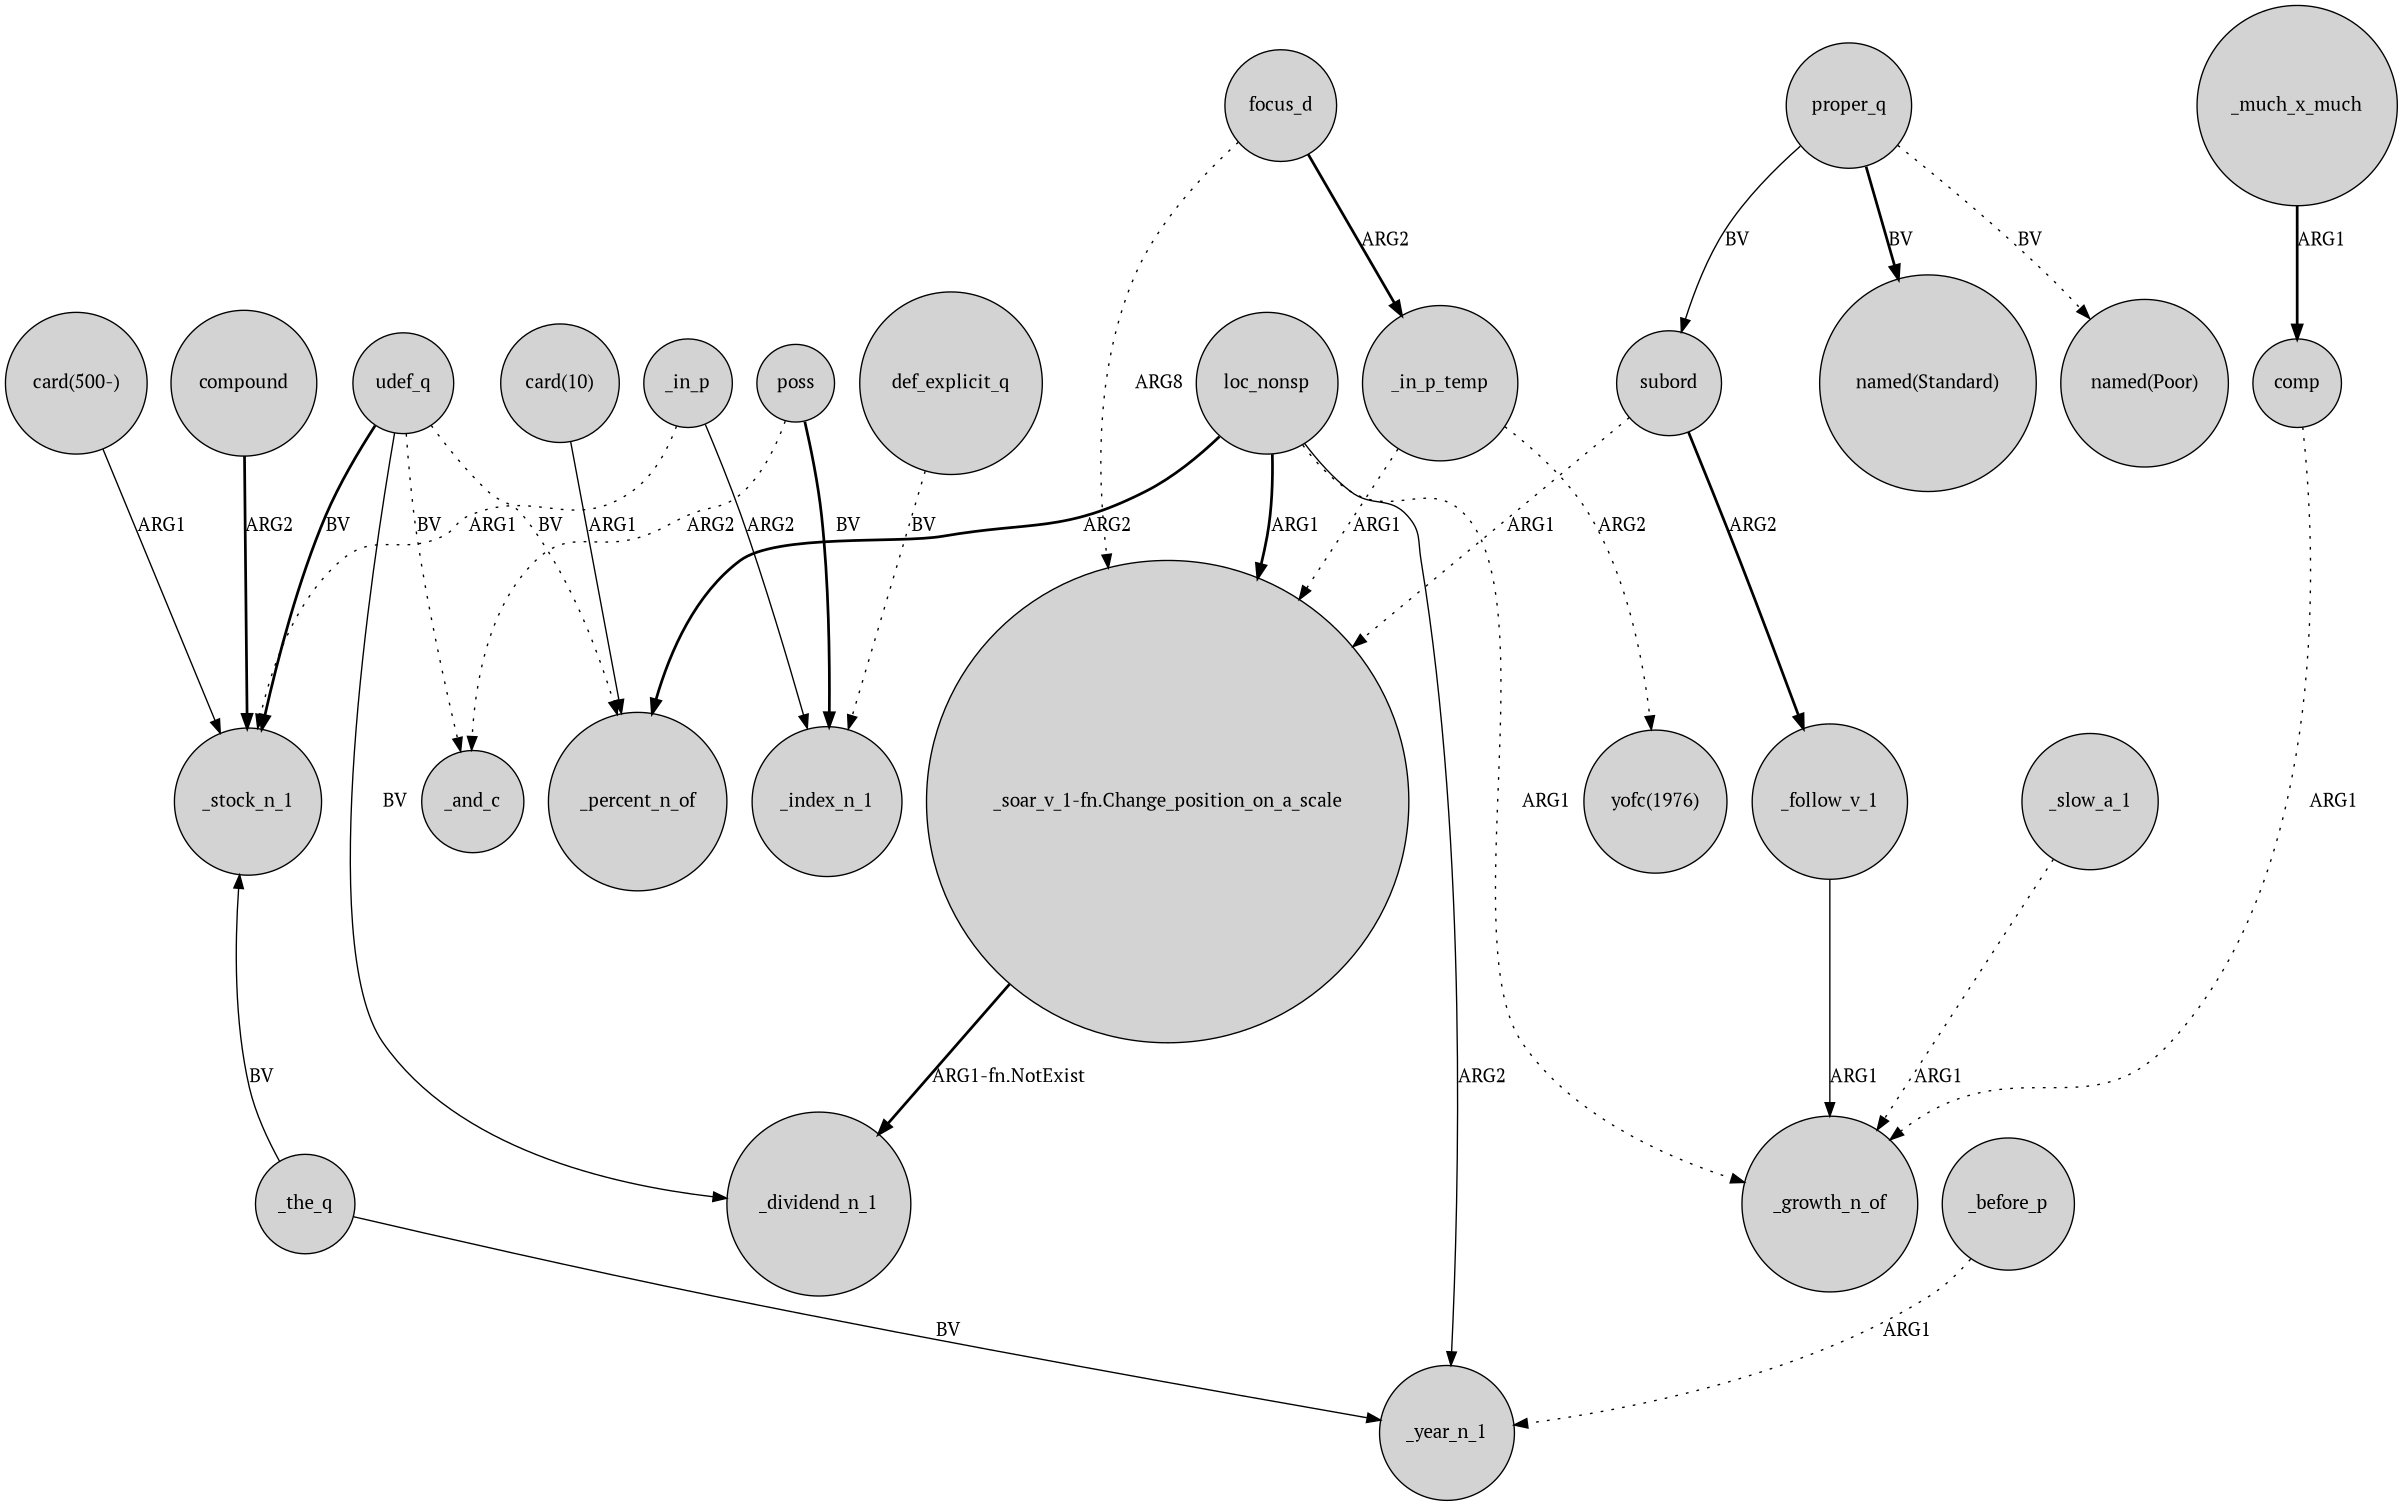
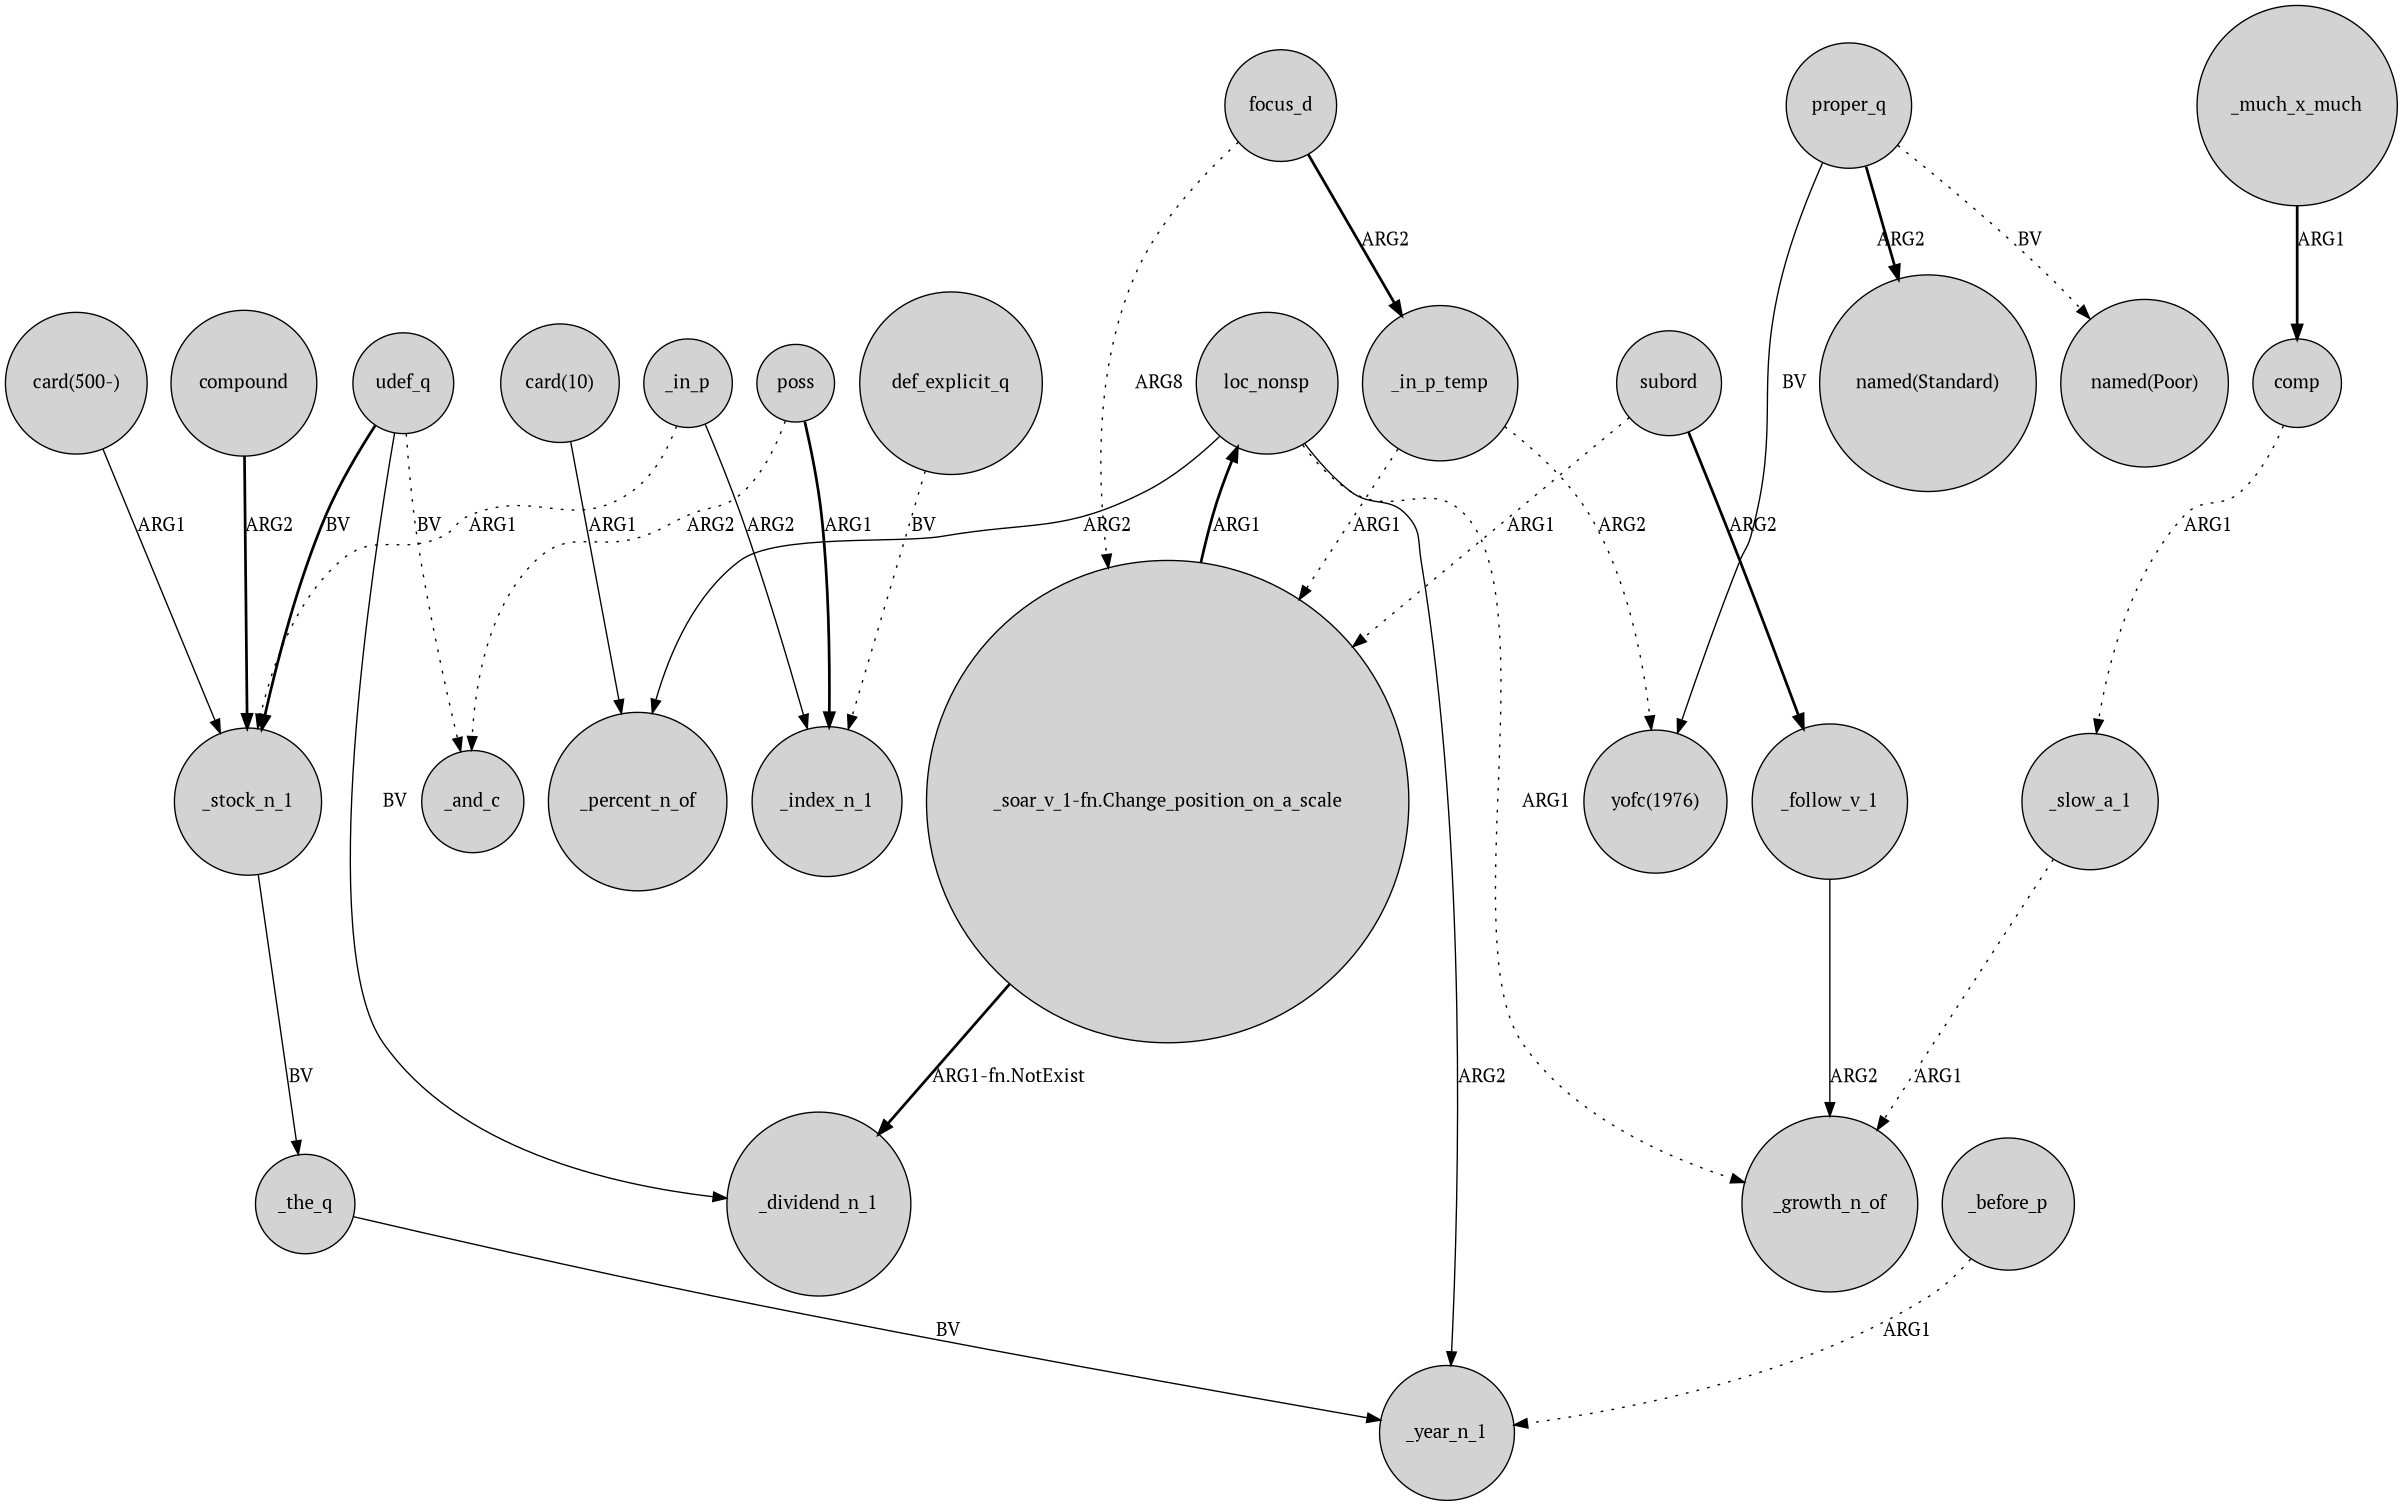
edge "proper_q" -> "subord": now "proper_q" -> "yofc(1976)"
edge "proper_q" -> "named(Standard)": label "BV" -> "ARG2"
edge "loc_nonsp" -> "_soar_v_1-fn.Change_position_on_a_scale": reversed
edge "poss" -> "_index_n_1": label "BV" -> "ARG1"
edge "loc_nonsp" -> "_percent_n_of": style bold -> solid
edge "udef_q" -> "_percent_n_of": removed, label "BV"
edge "comp" -> "_growth_n_of": now "comp" -> "_slow_a_1"
edge "_the_q" -> "_stock_n_1": reversed
edge "_follow_v_1" -> "_growth_n_of": label "ARG1" -> "ARG2"
